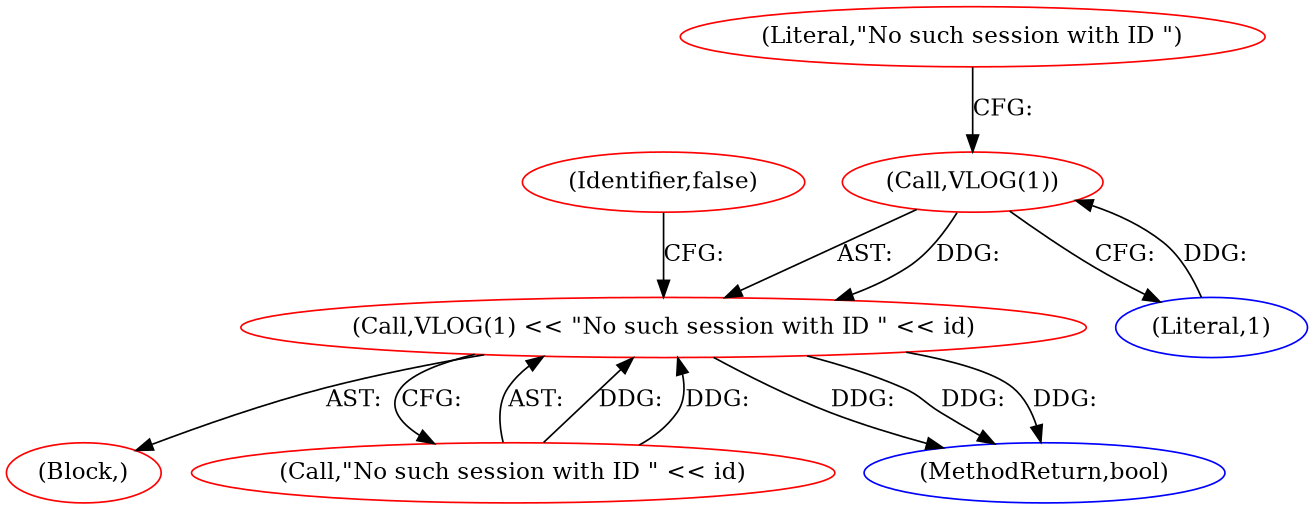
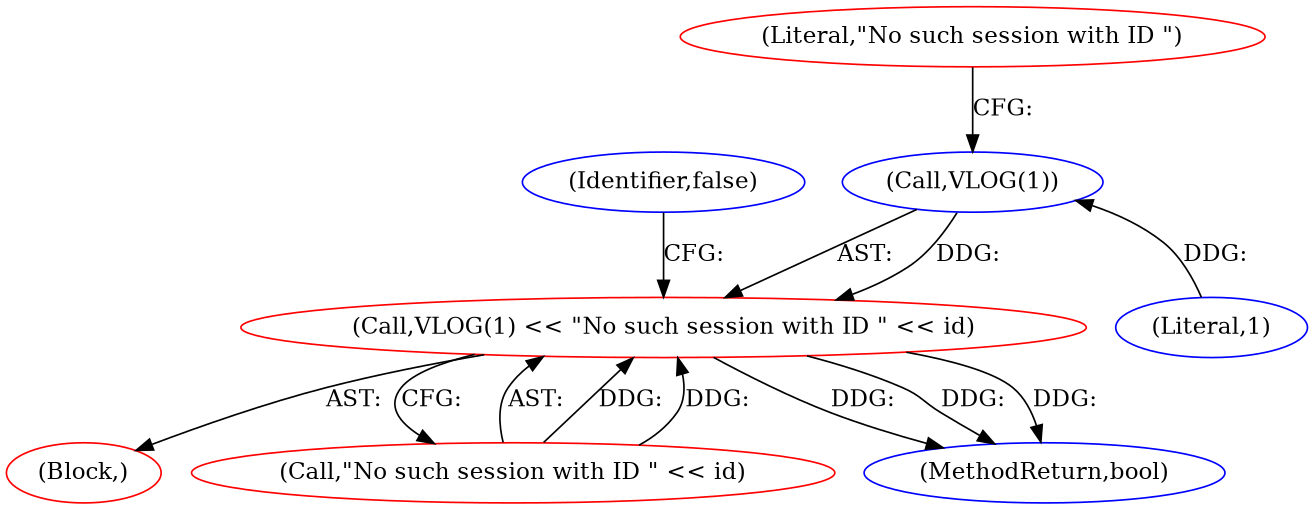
node "(Identifier,false)": color red -> blue
node "(Call,VLOG(1))": color red -> blue
edge "(Call,VLOG(1))" -> "(Literal,1)": removed, label "CFG:"
